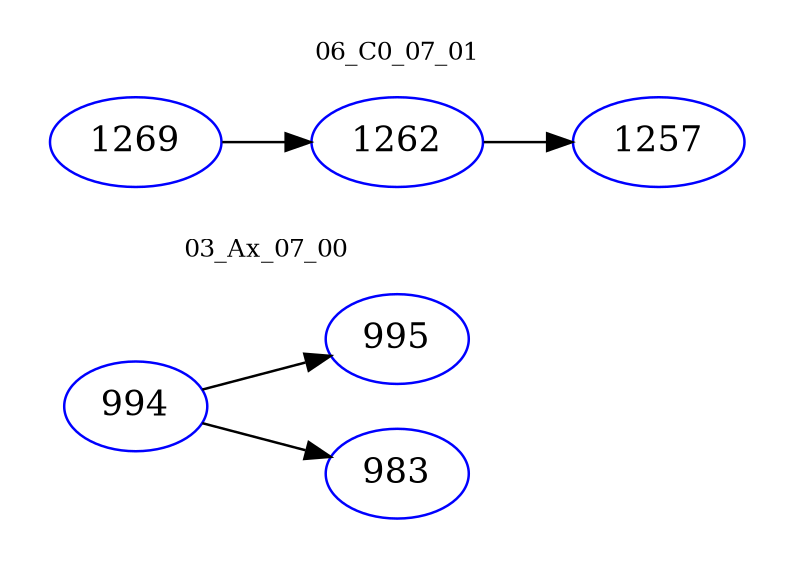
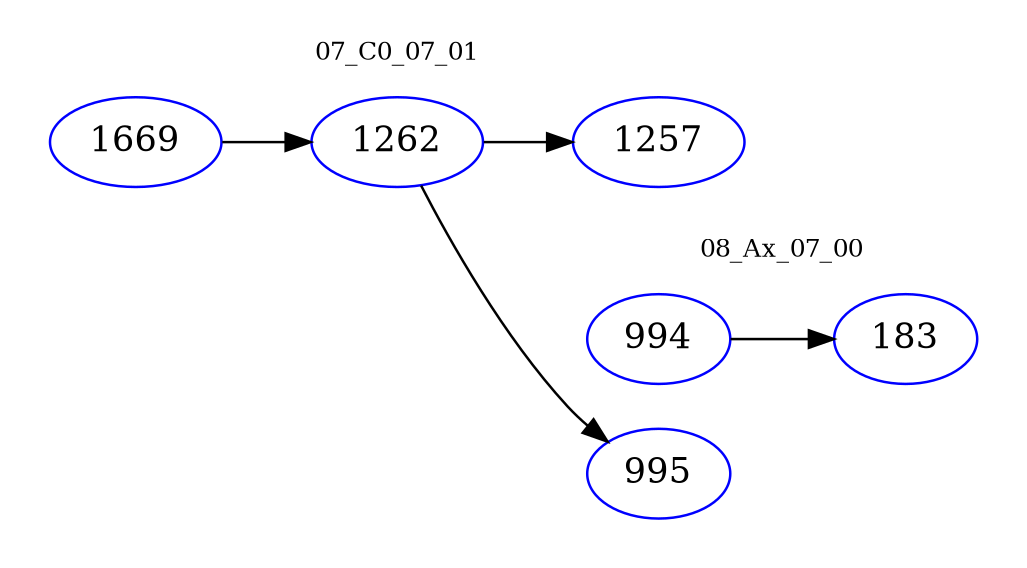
cluster "06_C0_07_01": label "06_C0_07_01" -> "07_C0_07_01"
node "1269": label "1269" -> "1669"
cluster "03_Ax_07_00": label "03_Ax_07_00" -> "08_Ax_07_00"
edge "994" -> "995": now "1262" -> "995"
node "983": label "983" -> "183"
